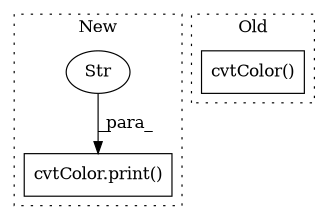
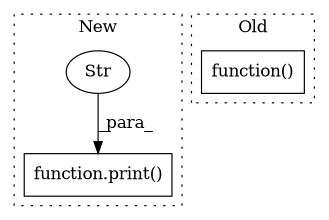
node "cvtColor()": label "cvtColor()" -> "function()"
node "cvtColor.print()": label "cvtColor.print()" -> "function.print()"
